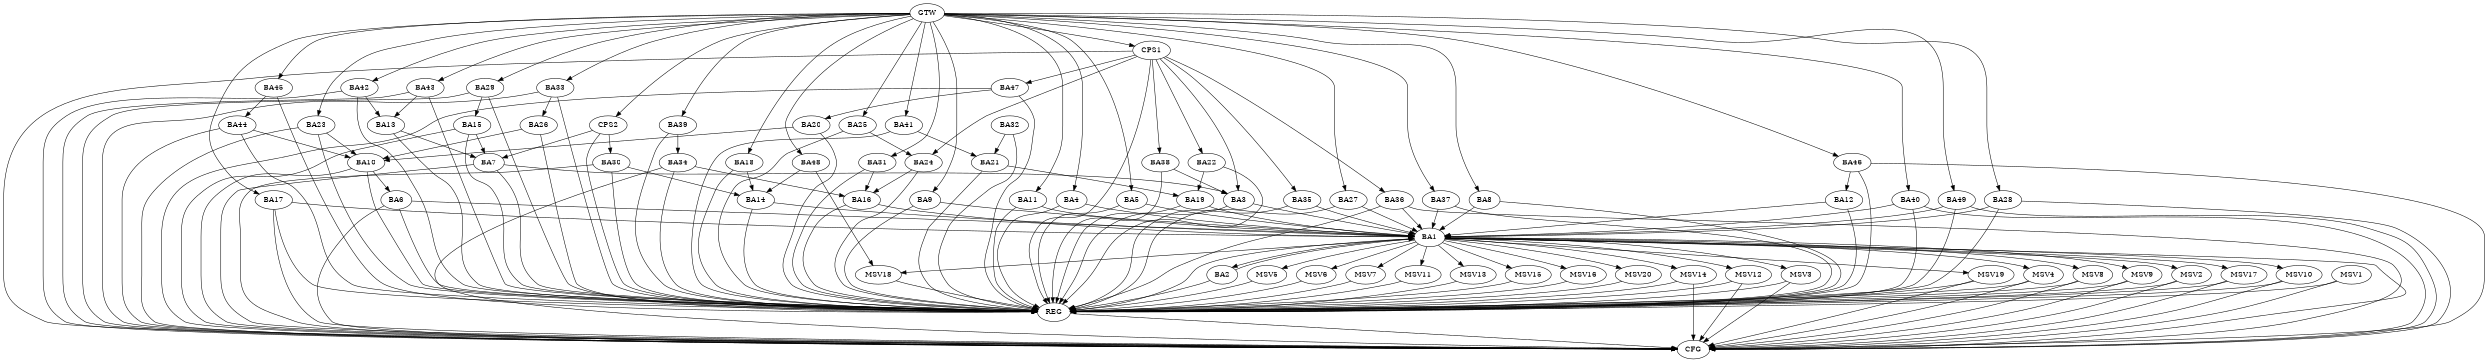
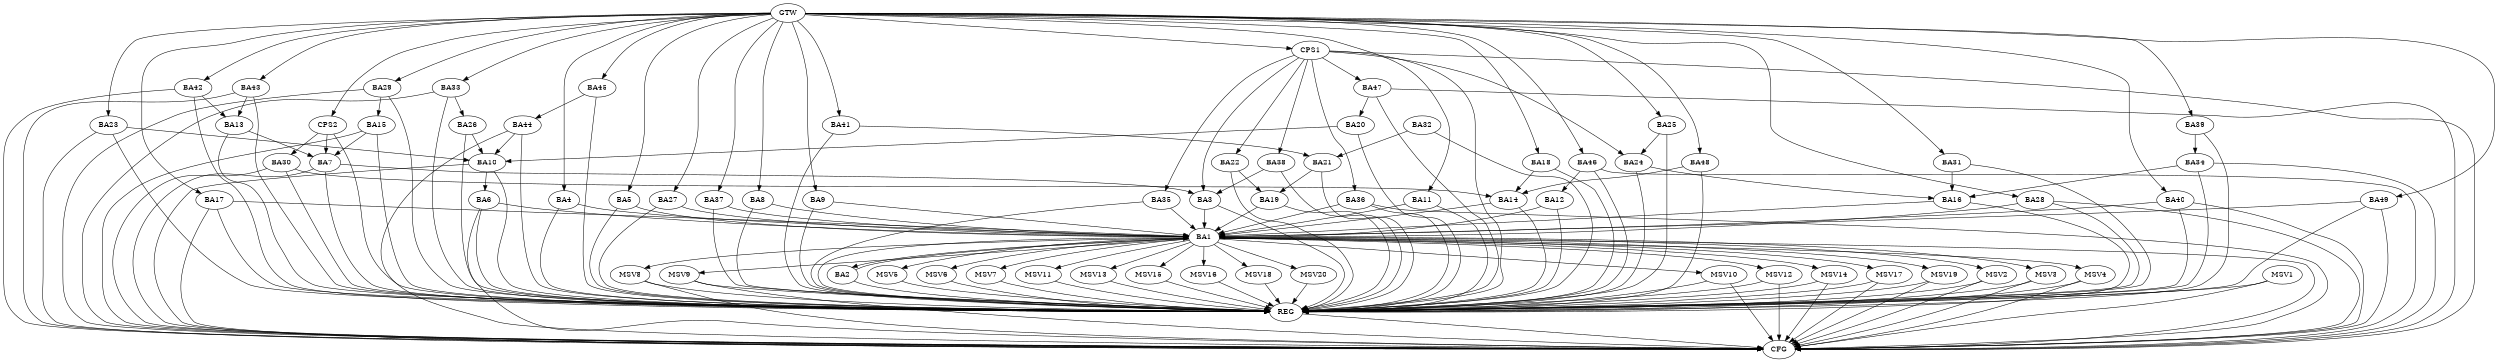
edge "BA48" -> "MSV18": now "BA48" -> "REG"
